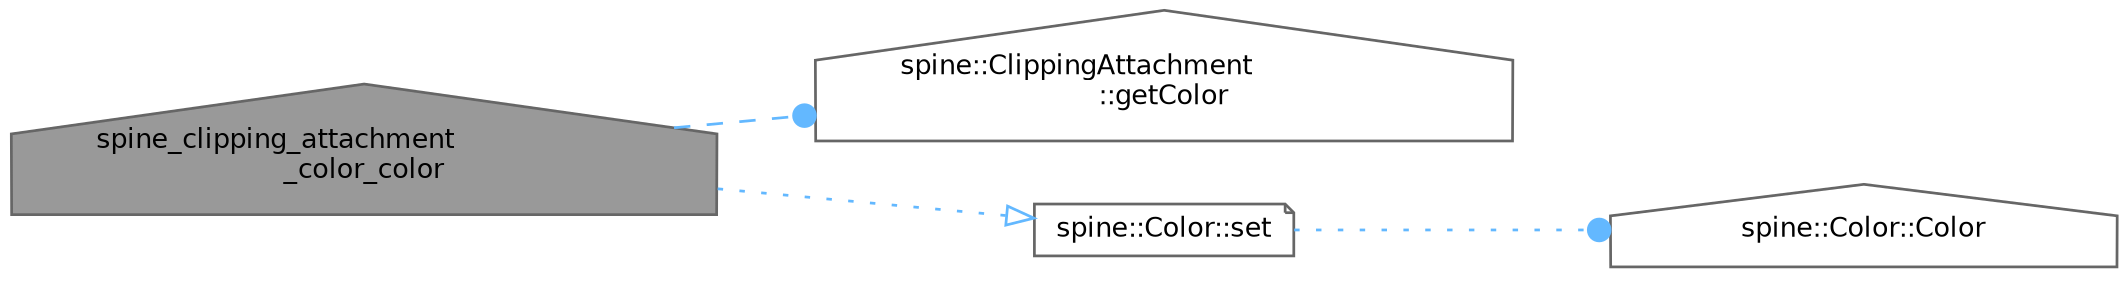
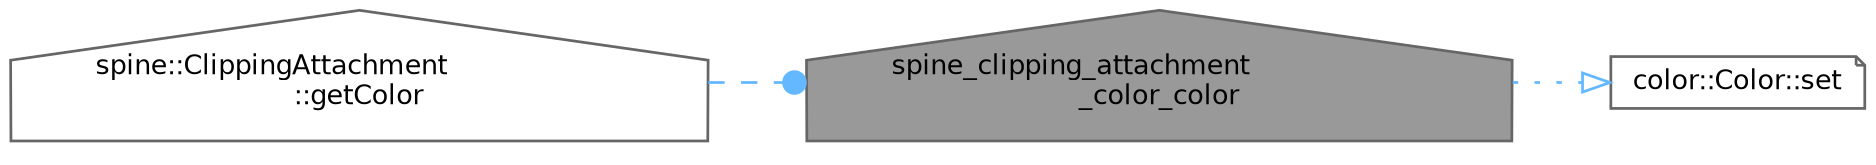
edge "spine_clipping_attachment _color_color" -> "spine::ClippingAttachment ::getColor": reversed
node "spine::Color::set": label "spine::Color::set" -> "color::Color::set"
node "spine::Color::Color": removed
